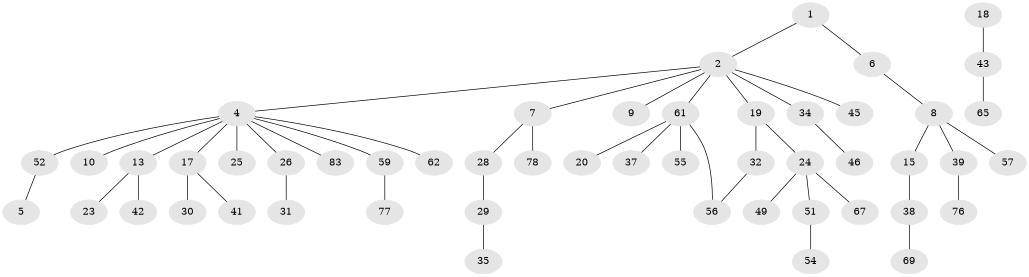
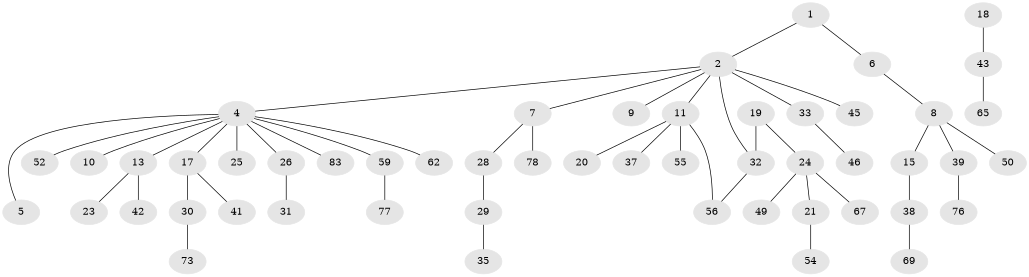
edge "2" -- "19": now "2" -- "32"
node "61": label "61" -> "11"
node "34": label "34" -> "33"
node "57": label "57" -> "50"
edge "52" -- "5": now "4" -- "5"
node "51": label "51" -> "21"
node "73": added
